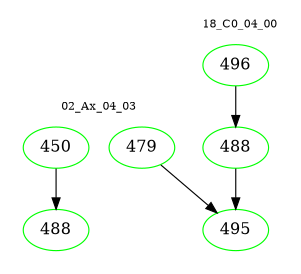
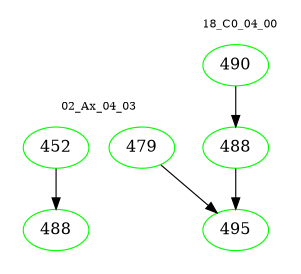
node "496": label "496" -> "490"
node "450": label "450" -> "452"
